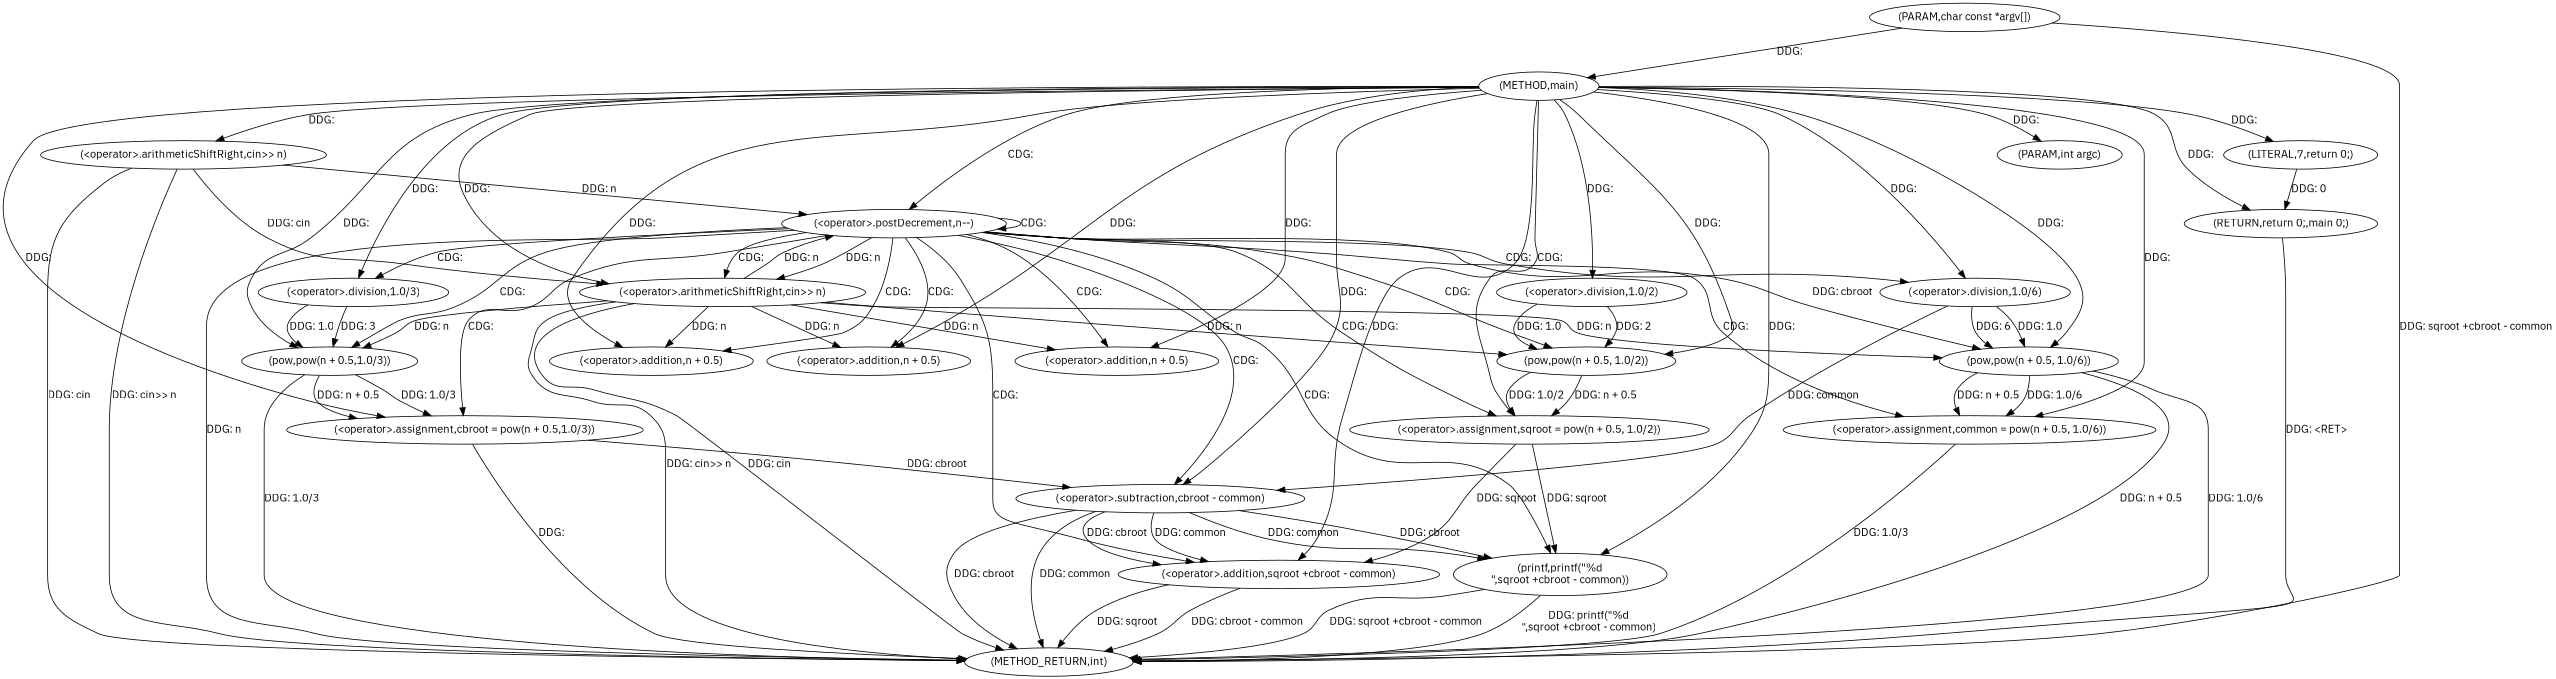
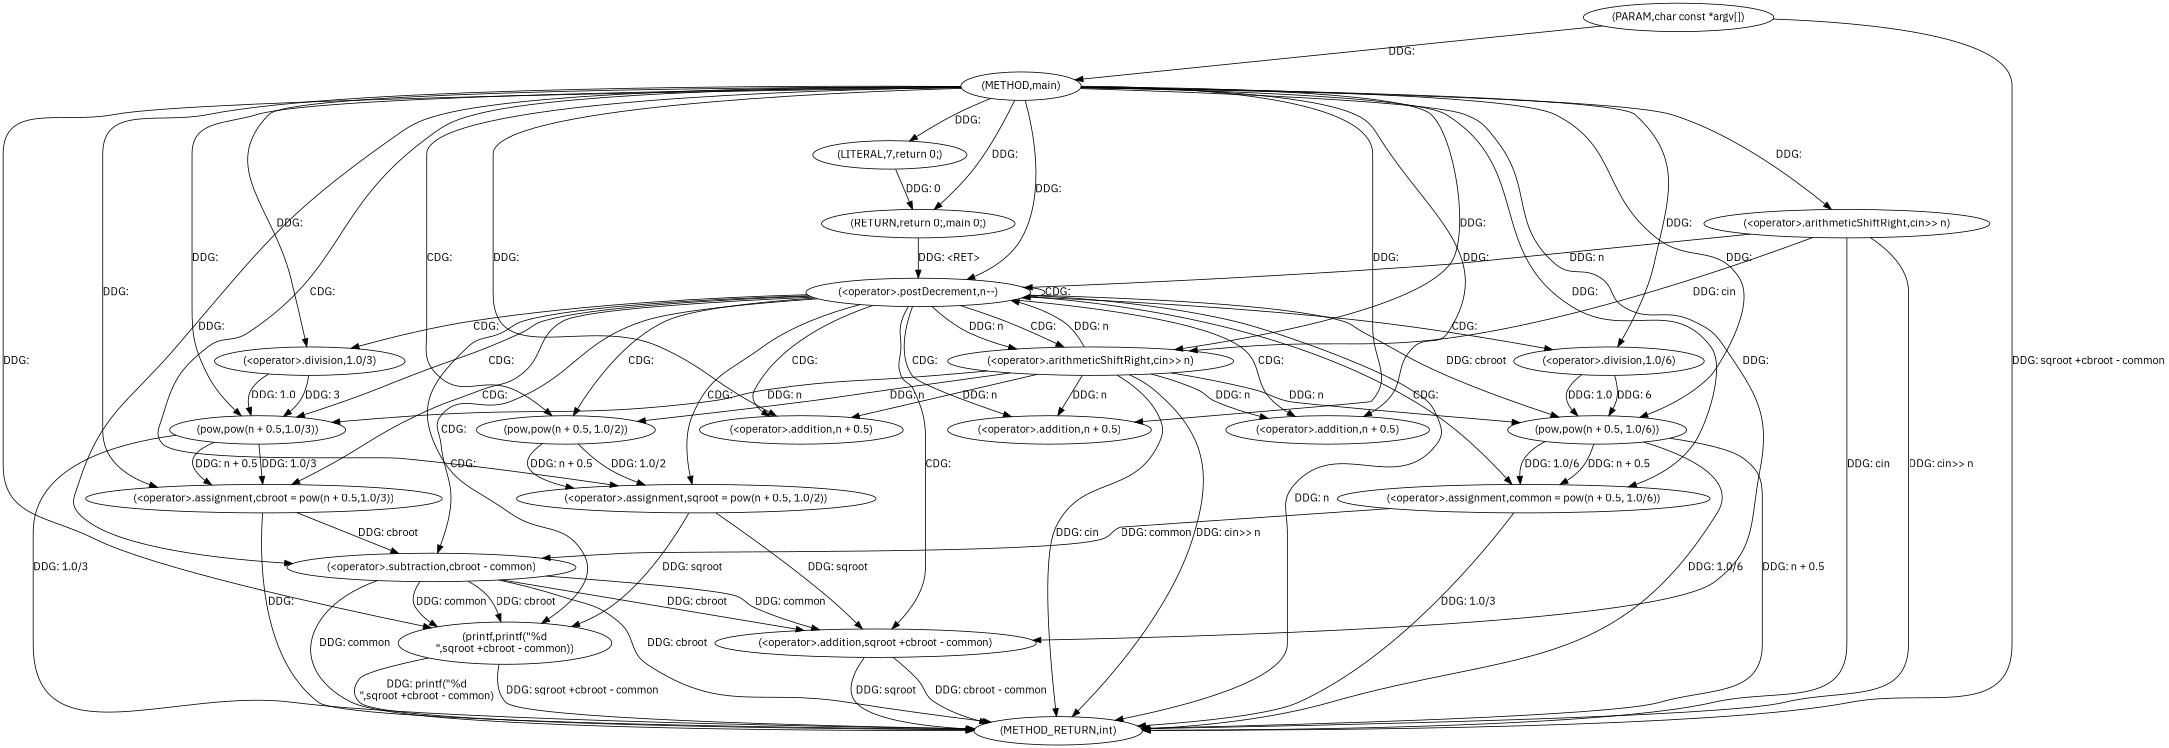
edge "(METHOD,main)" -> "(<operator>.postDecrement,n--)": label "CDG: " -> "DDG: "
node "(PARAM,int argc)": removed
edge "(METHOD,main)" -> "(pow,pow(n + 0.5, 1.0/2))": label "DDG: " -> "CDG: "
node "(<operator>.division,1.0/2)": removed
edge "(<operator>.division,1.0/6)" -> "(<operator>.subtraction,cbroot - common)": now "(<operator>.assignment,common = pow(n + 0.5, 1.0/6))" -> "(<operator>.subtraction,cbroot - common)"
edge "(RETURN,return 0;,main 0;)" -> "(METHOD_RETURN,int)": now "(RETURN,return 0;,main 0;)" -> "(<operator>.postDecrement,n--)"
